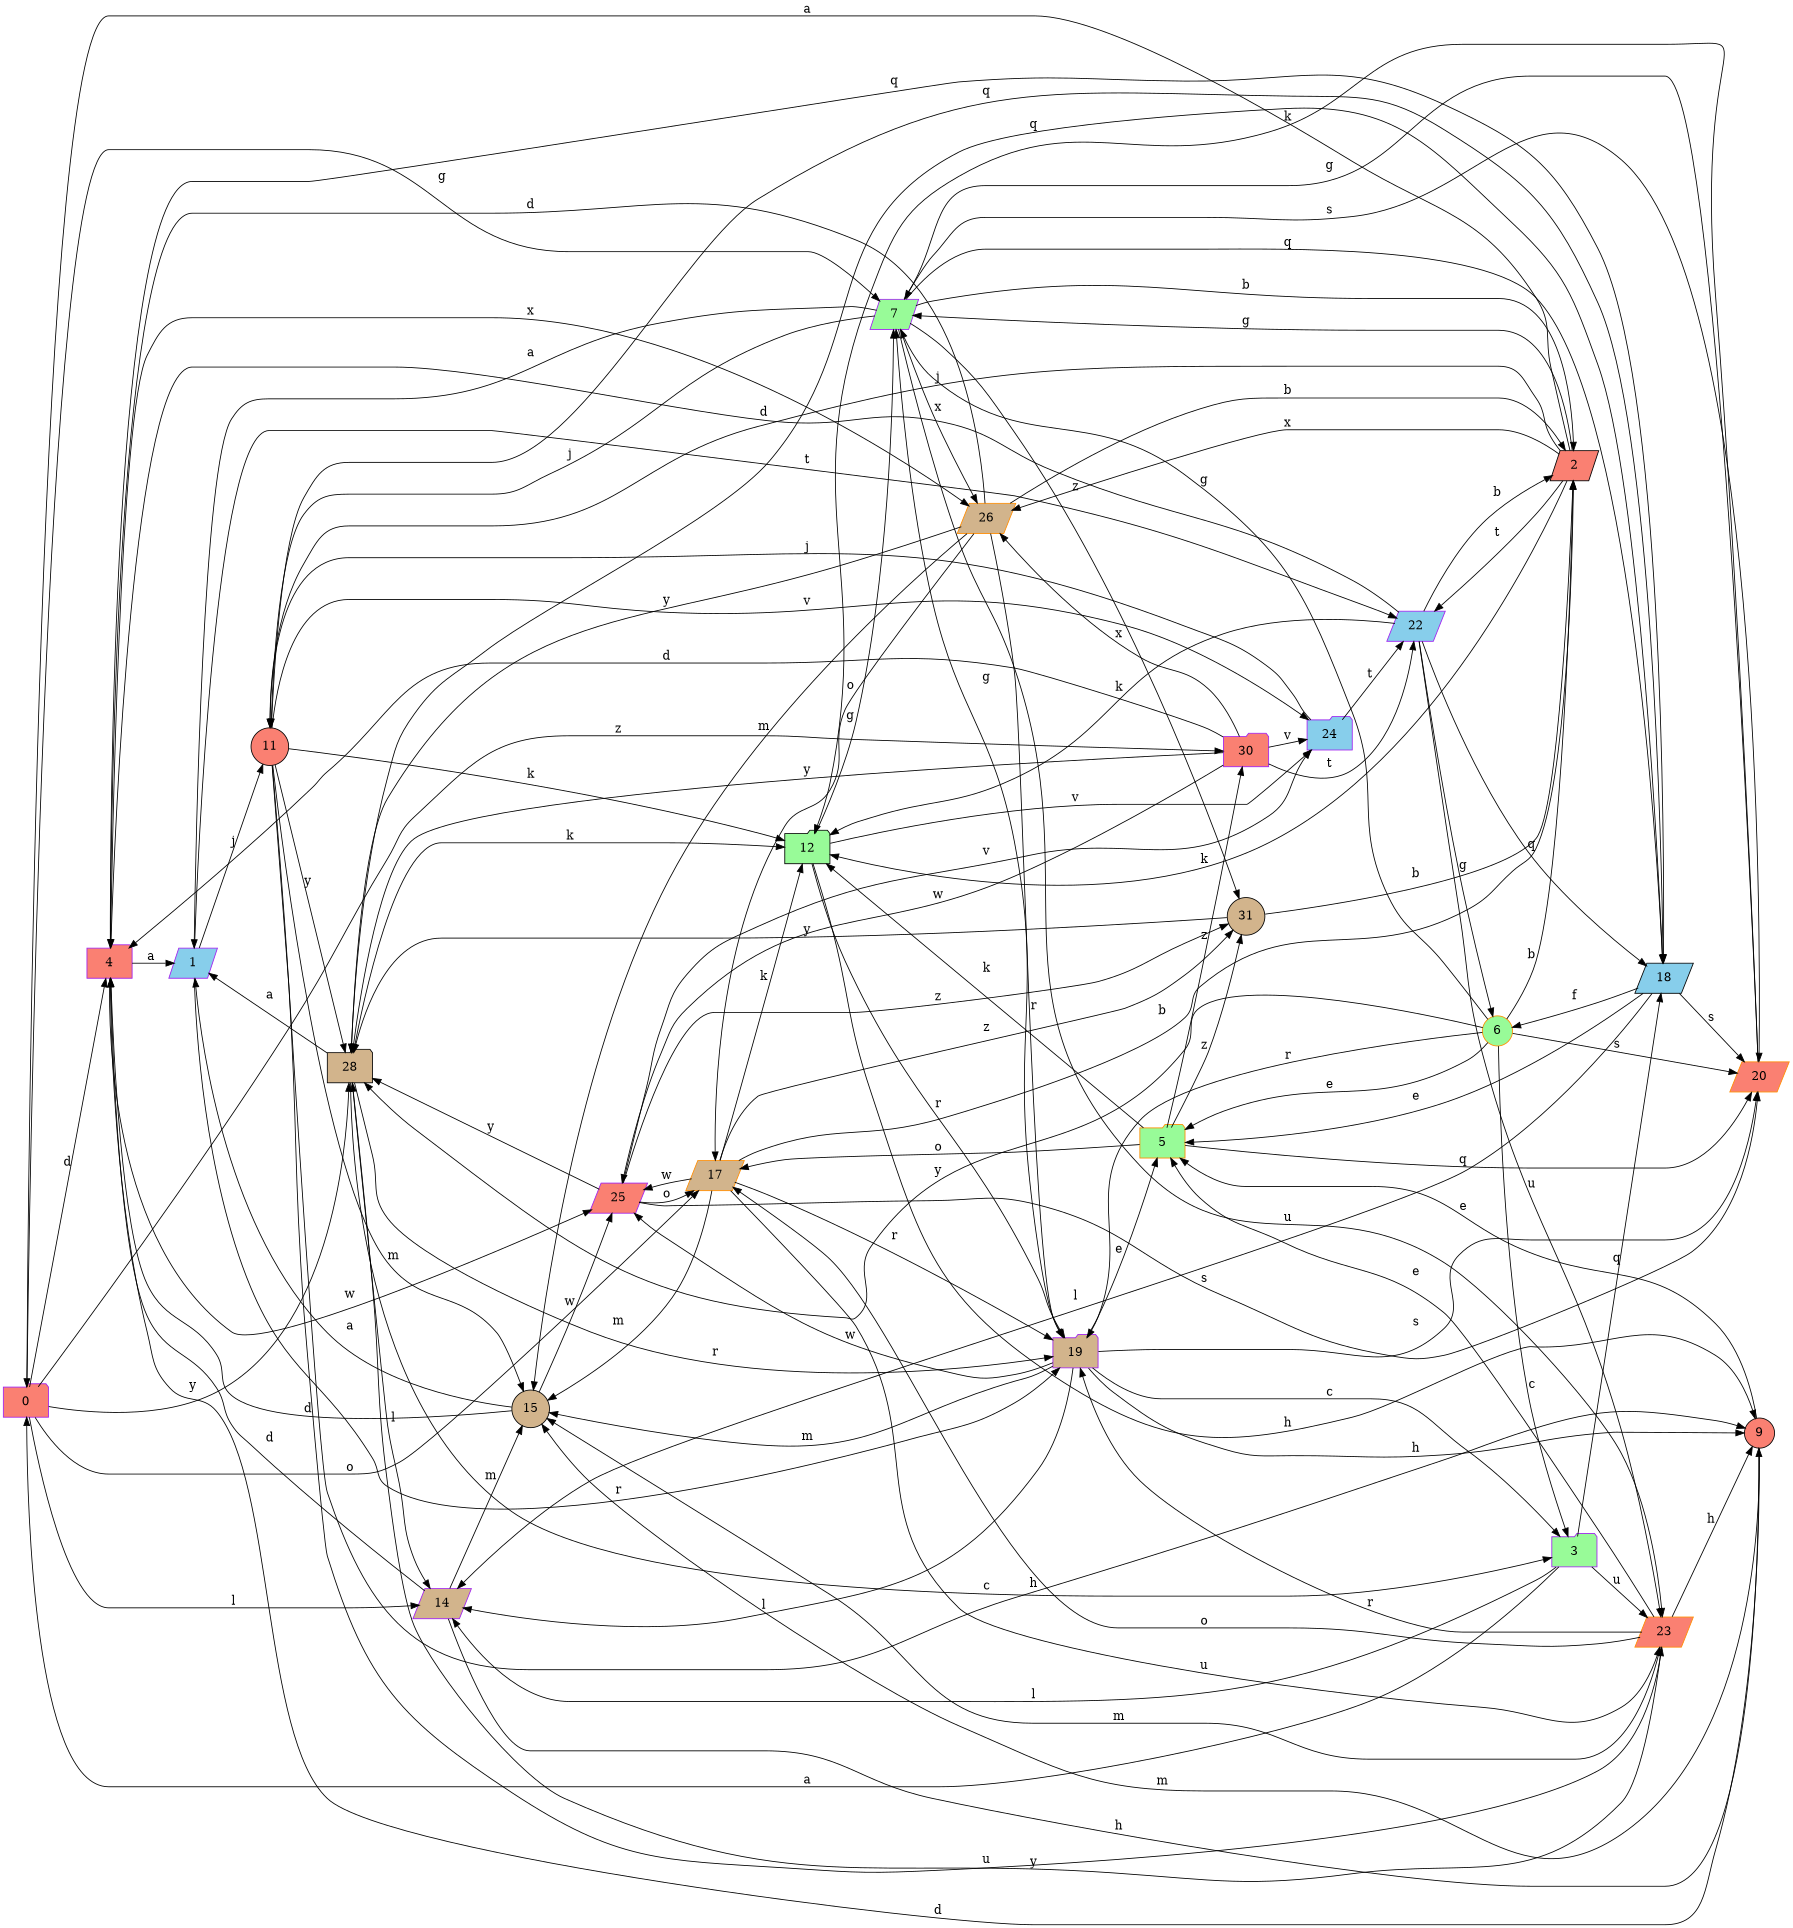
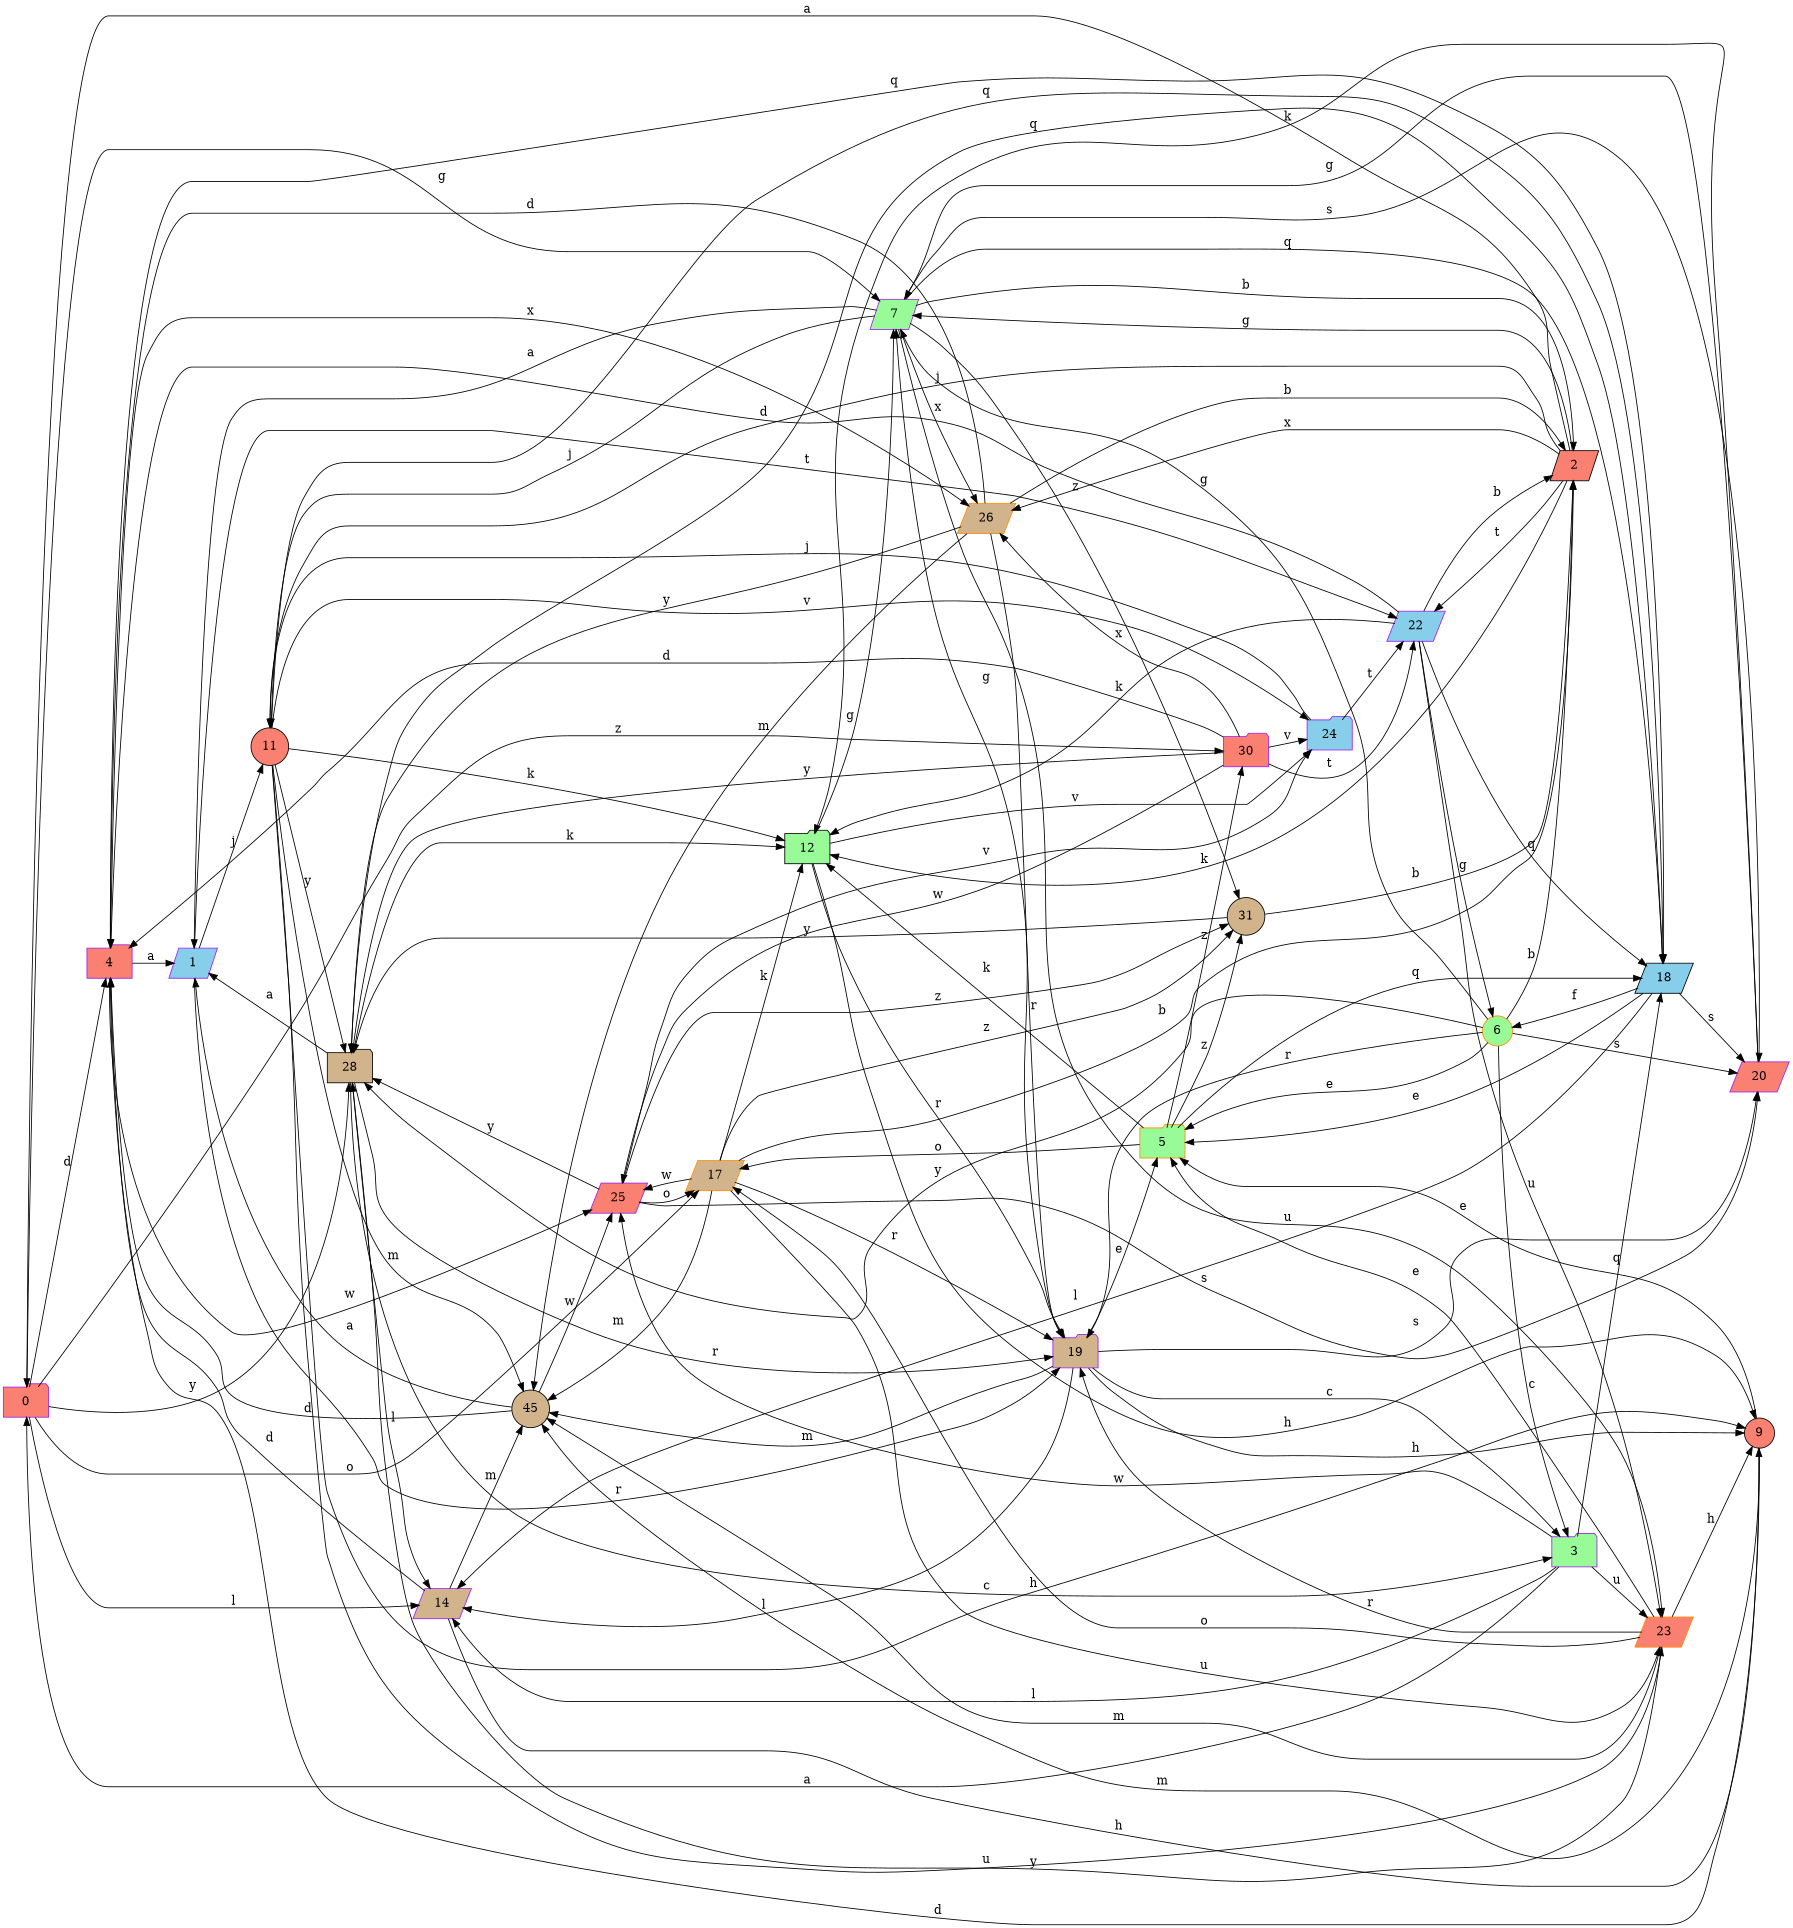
edge "26" -> "17": removed, label "o"
node "20": color darkorange -> purple
edge "5" -> "20": now "5" -> "18"
edge "19" -> "25": now "3" -> "25"
node "15": label "15" -> "45"
